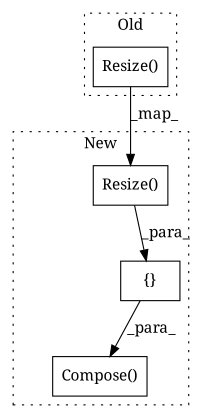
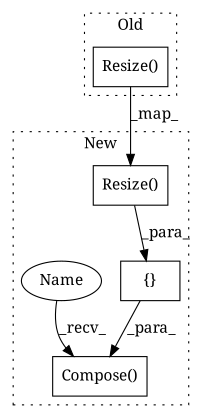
node "Name": added
